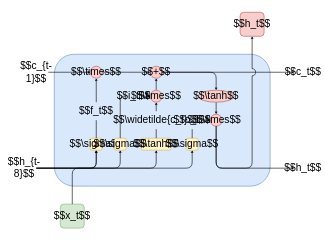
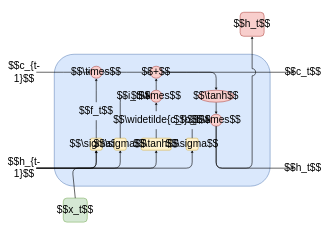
node "$$c_{t-1}$$": moved (36, 72) -> (24, 72)
node "$$h_{t-8}$$": label "$$h_{t-8}$$" -> "$$h_{t-1}$$"
node "$$x_t$$": moved (72, 216) -> (75, 210)
